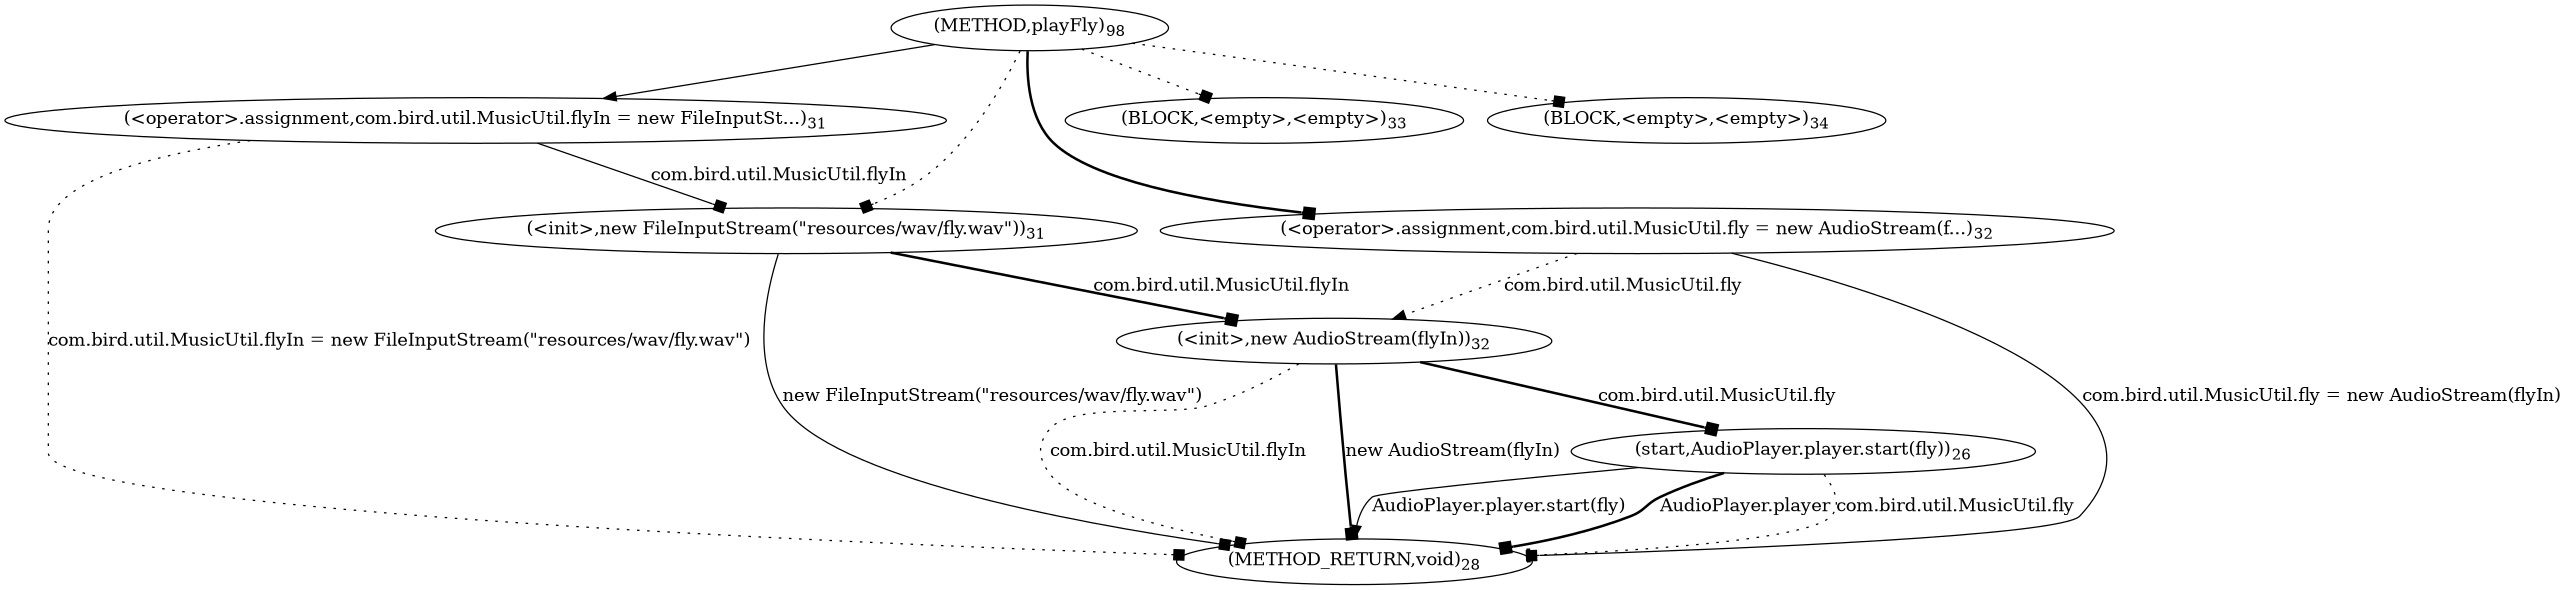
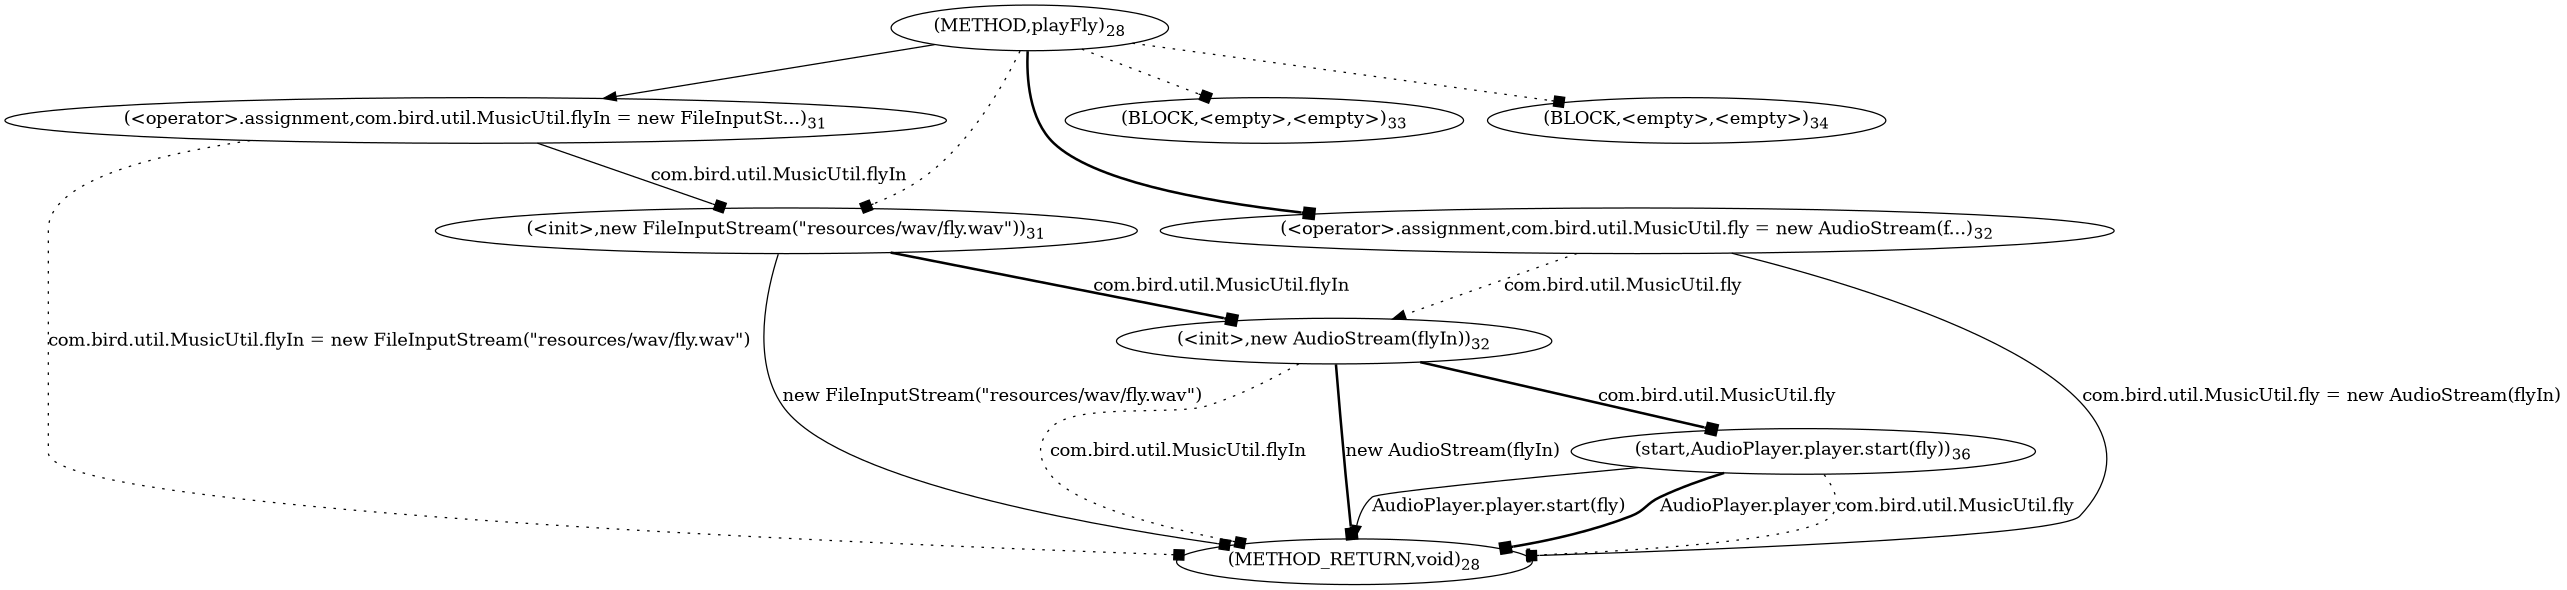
node "(METHOD,playFly)": text "98" -> "28"
node "(start,AudioPlayer.player.start(fly))": text "26" -> "36"
